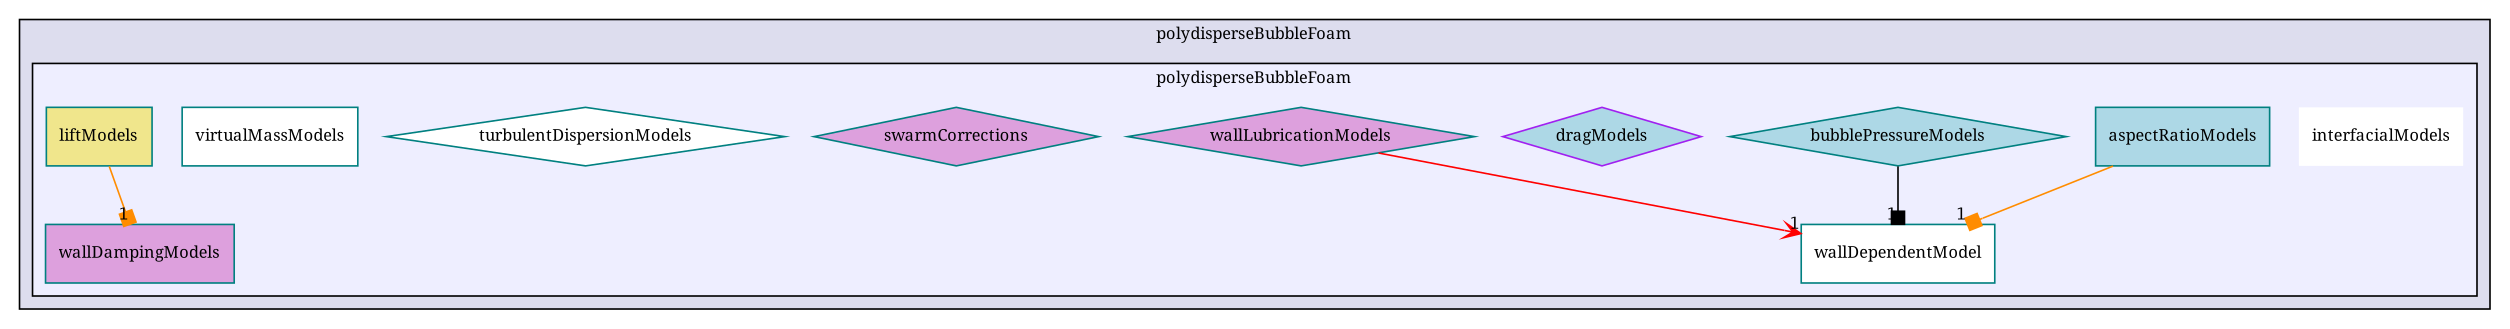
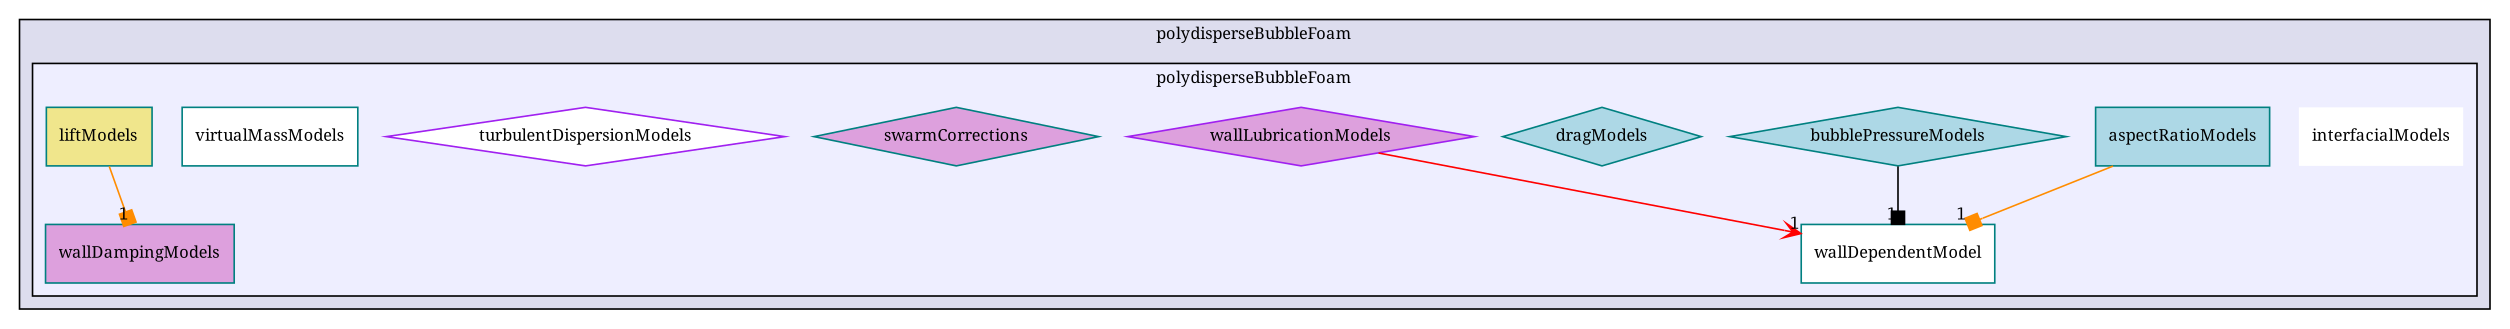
node "turbulentDispersionModels": color teal -> purple
node "wallLubricationModels": color teal -> purple
node "dragModels": color purple -> teal
